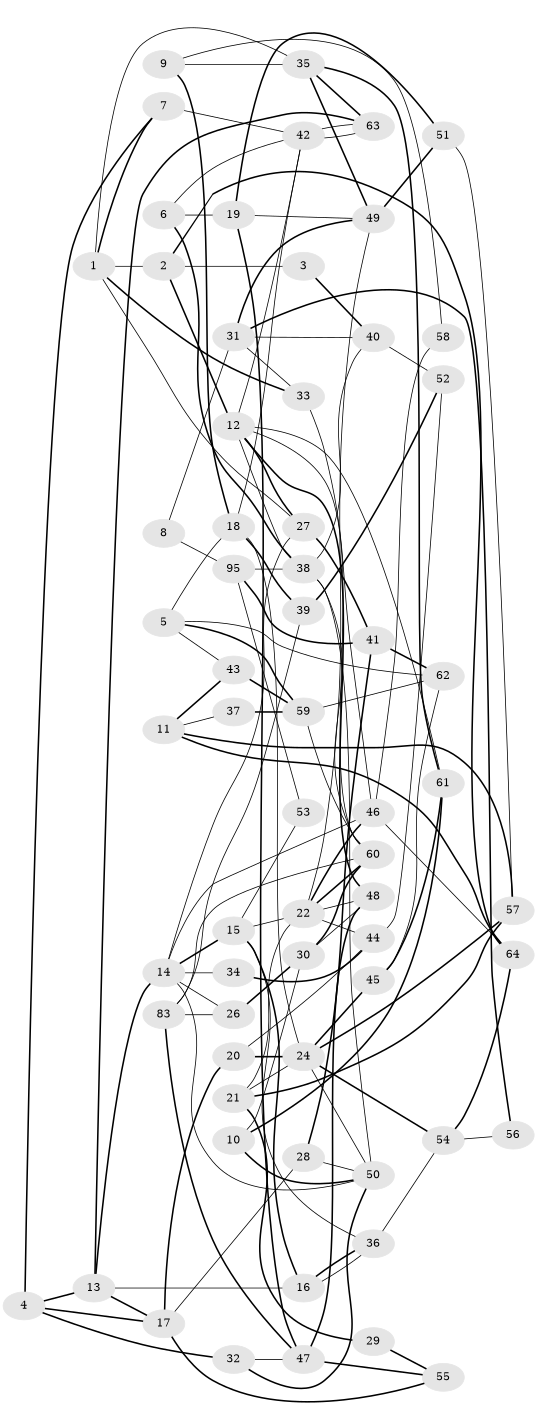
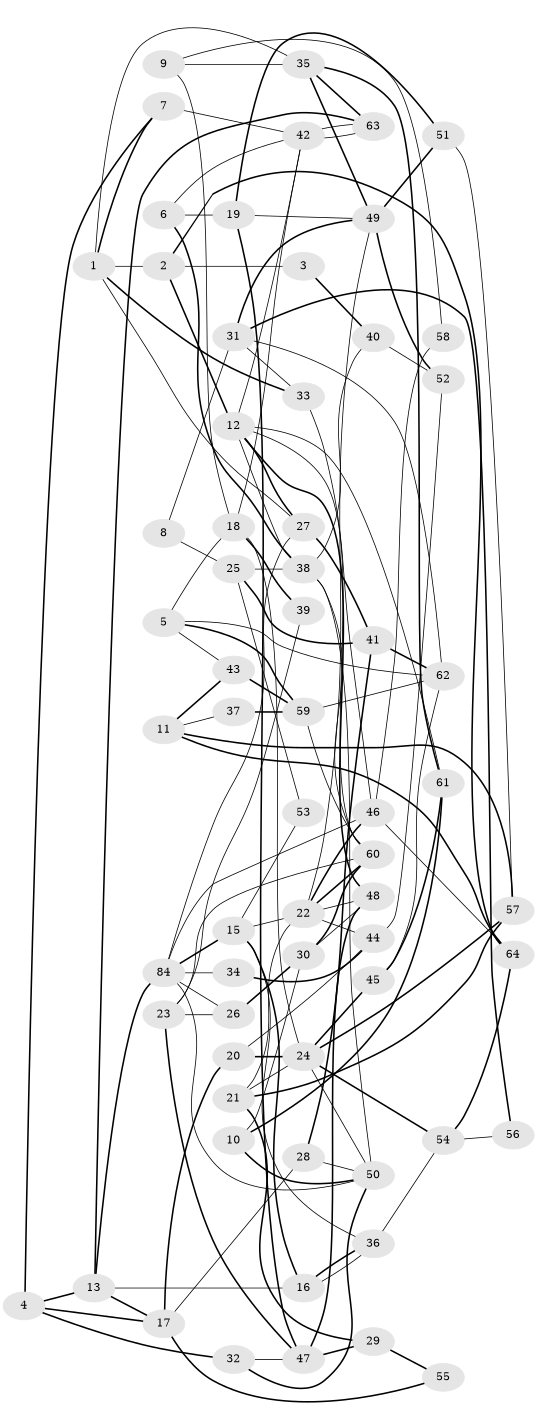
edge "9" -- "18": style bold -> solid
edge "31" -- "40": now "31" -- "62"
edge "52" -- "39": now "52" -- "49"
node "95": label "95" -> "25"
node "14": label "14" -> "84"
node "83": label "83" -> "23"
edge "47" -- "55": now "47" -- "29"
